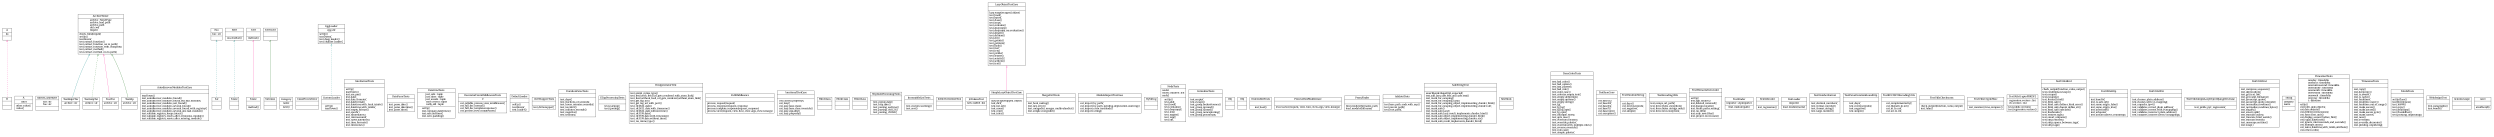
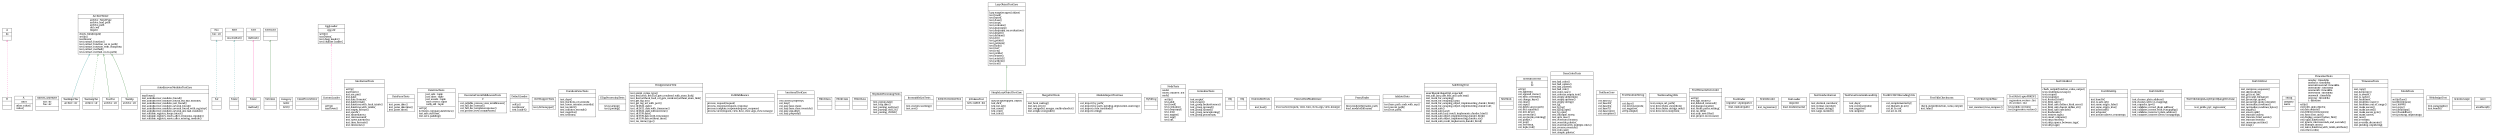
edge "CustomLoader" -> "EggLoader": color teal -> deeppink
edge "TestTar" -> "ArchiveTester": color deeppink -> darkgreen
edge "SimpleLazyObjectTestCase" -> "LazyObjectTestCase": color deeppink -> darkgreen
node "SortedDictTests": added
node "DatetimeTests": text "test_compare_datetimes()" -> "between_compare_datetimes()"
node "TestDurationString": text "test_simple()" -> "setUp_simple()"
